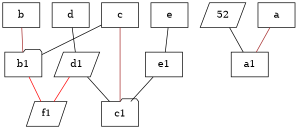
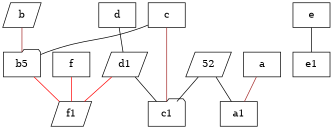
node "b": shape box -> parallelogram
node "b1": label "b1" -> "b5"
node "f": added
edge "e1" -- "c1": now "52" -- "c1"
